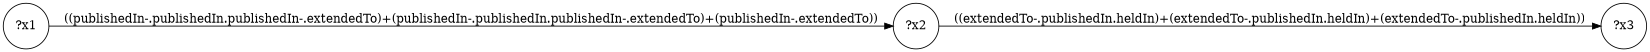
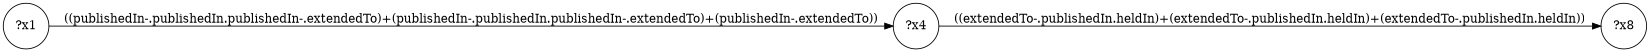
node "?x2": label "?x2" -> "?x4"
node "?x3": label "?x3" -> "?x8"
